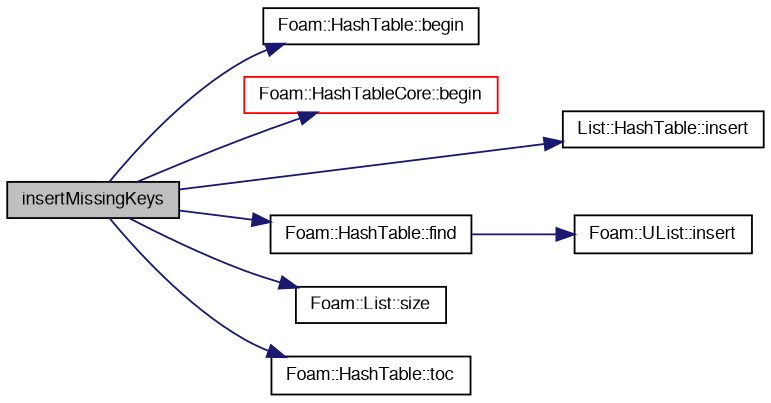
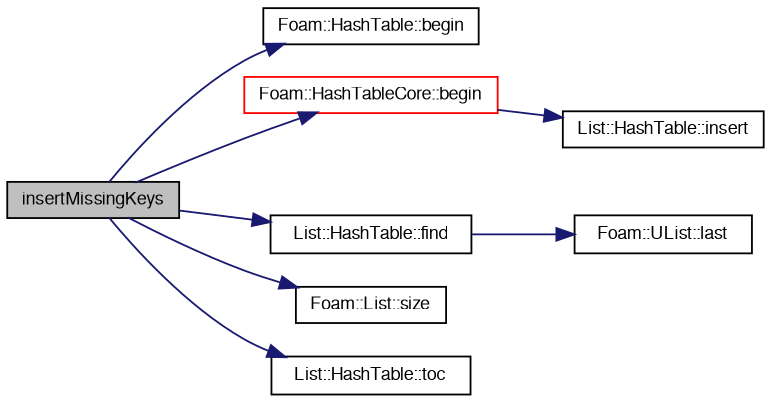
edge "insertMissingKeys" -> "List::HashTable::insert": now "Foam::HashTableCore::begin" -> "List::HashTable::insert"
node "Foam::HashTable::find": label "Foam::HashTable::find" -> "List::HashTable::find"
node "Foam::UList::insert": label "Foam::UList::insert" -> "Foam::UList::last"
node "Foam::HashTable::toc": label "Foam::HashTable::toc" -> "List::HashTable::toc"
